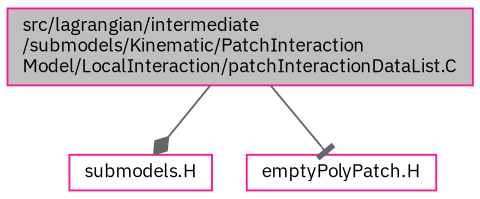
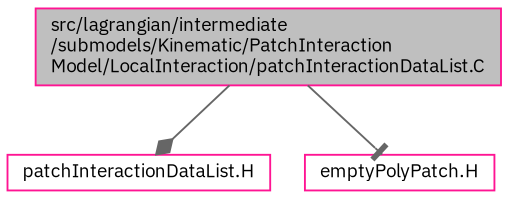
node "submodels.H": label "submodels.H" -> "patchInteractionDataList.H"
